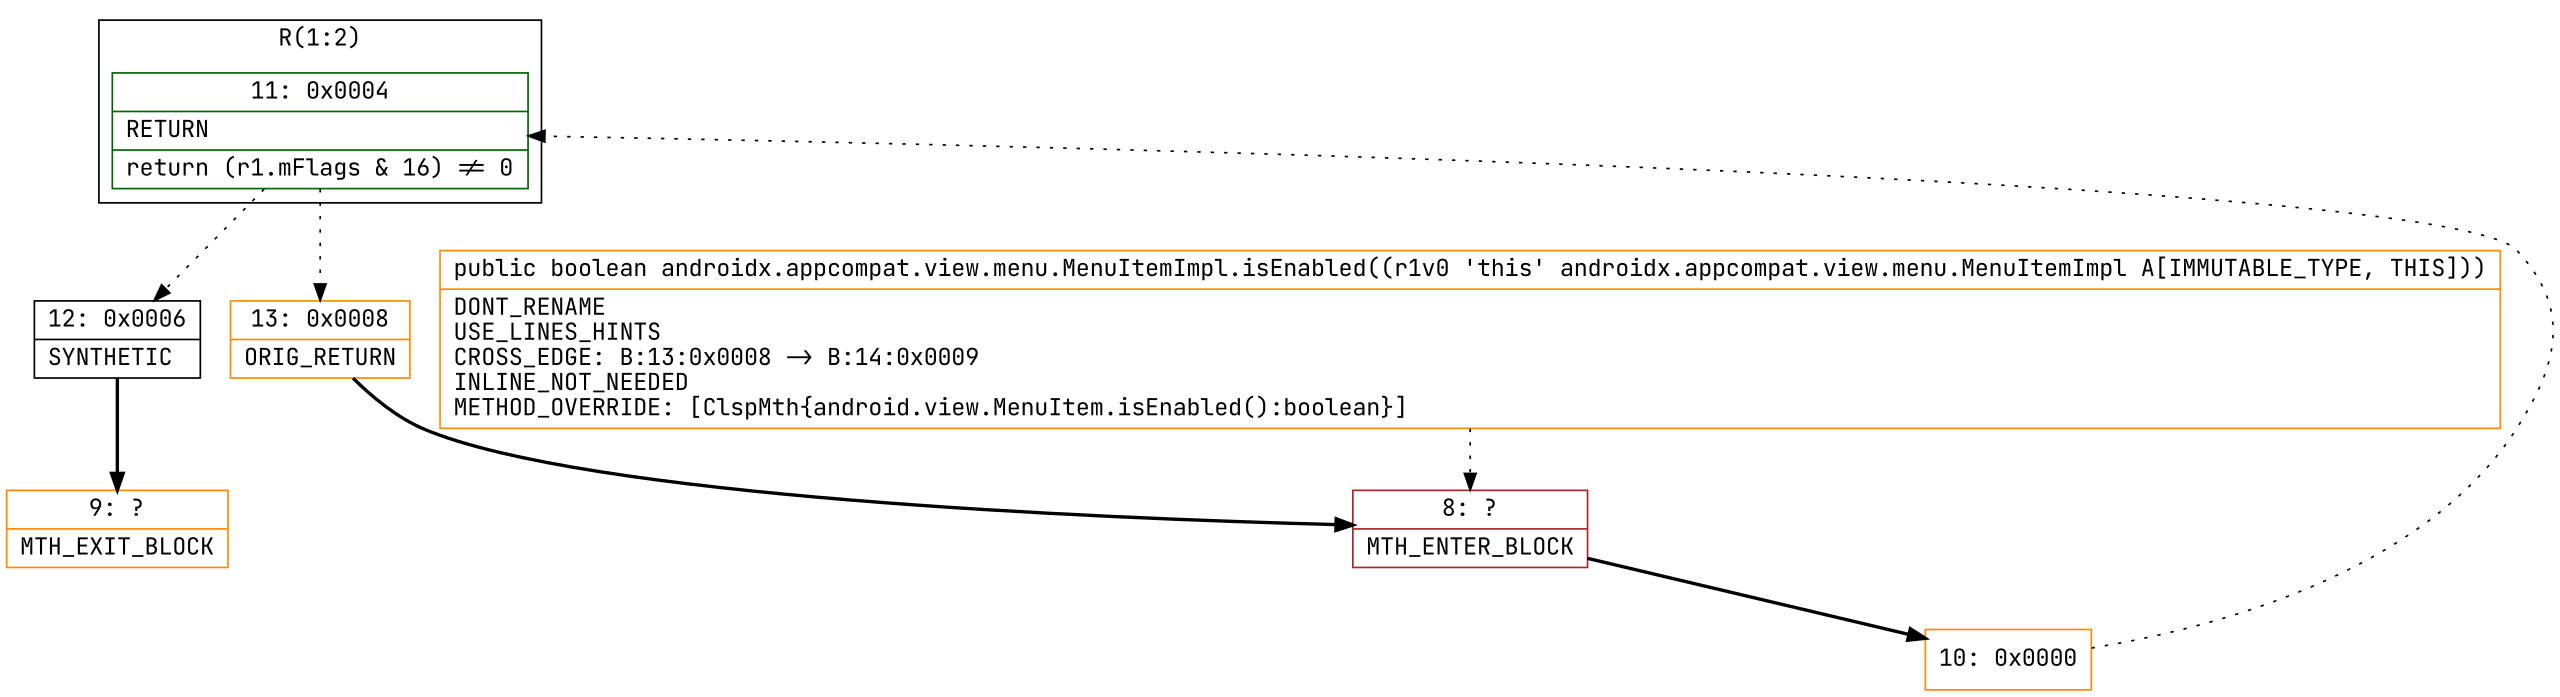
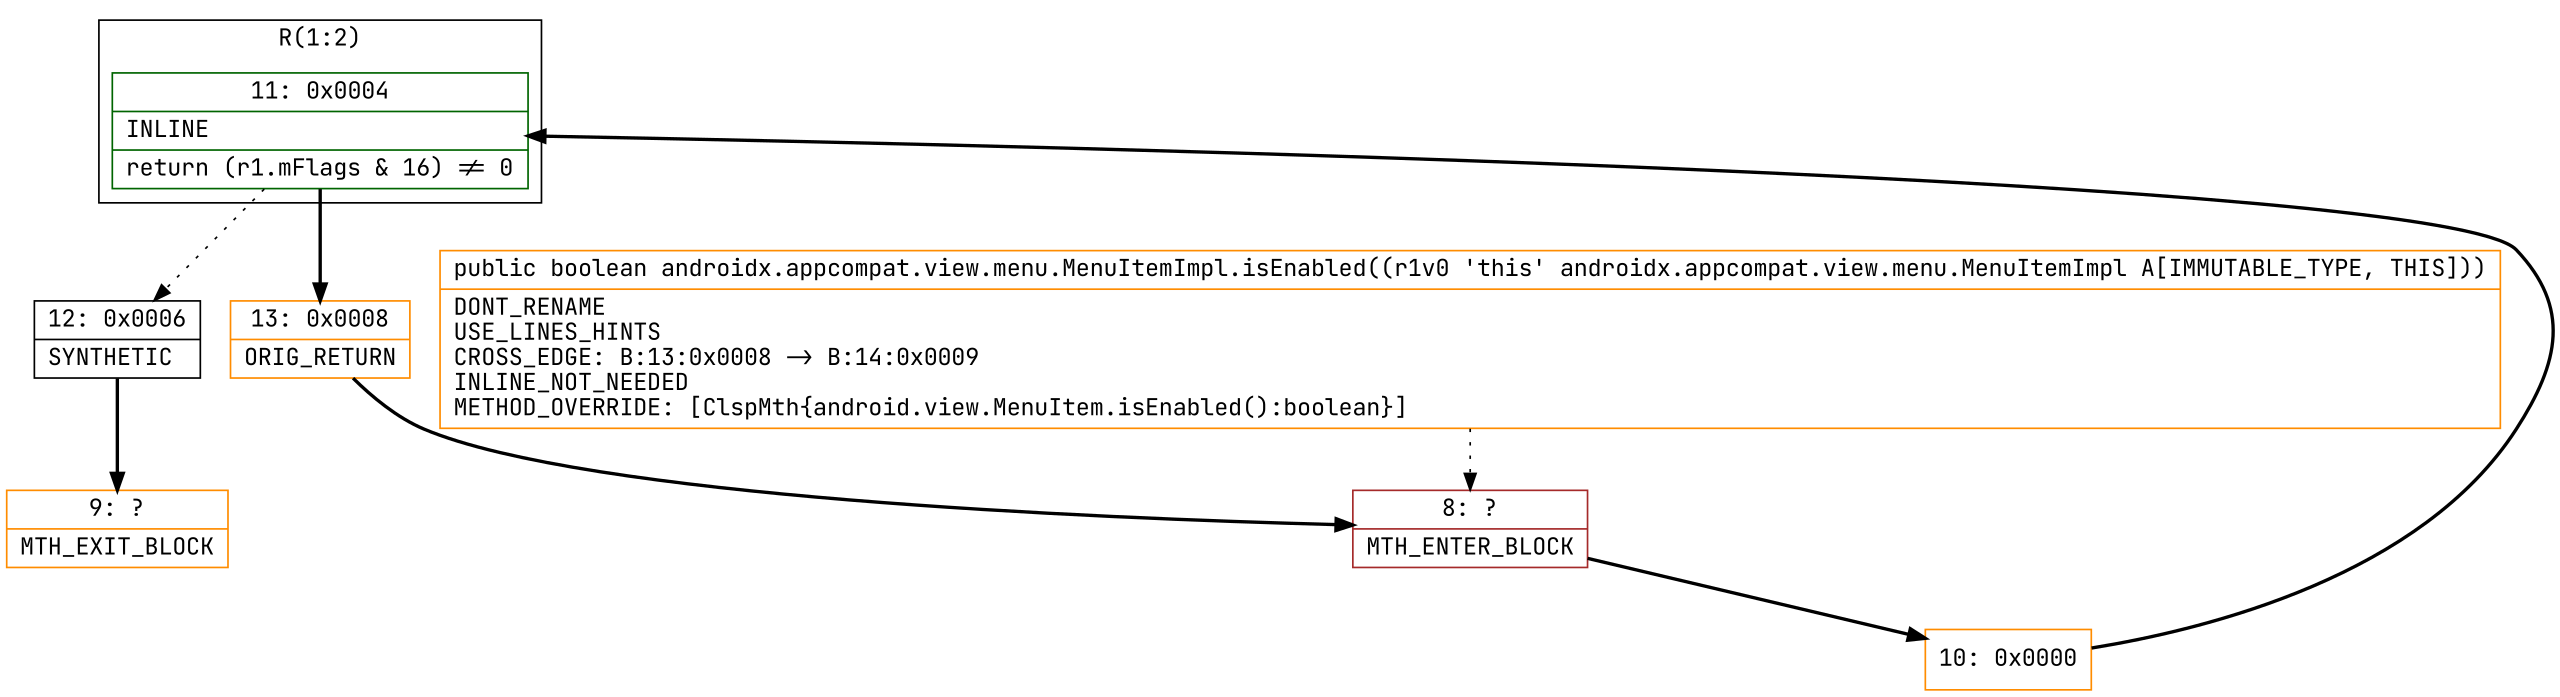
node "11: 0x0004": text "RETURN" -> "INLINE"
edge "10: 0x0000" -> "11: 0x0004": style dotted -> bold
edge "11: 0x0004" -> "13: 0x0008": style dotted -> bold
